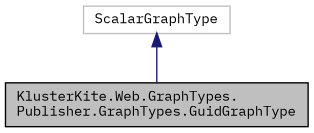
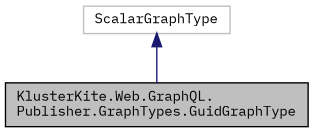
node "KlusterKite.Web.GraphTypes. Publisher.GraphTypes.GuidGraphType": label "KlusterKite.Web.GraphTypes. Publisher.GraphTypes.GuidGraphType" -> "KlusterKite.Web.GraphQL. Publisher.GraphTypes.GuidGraphType"
